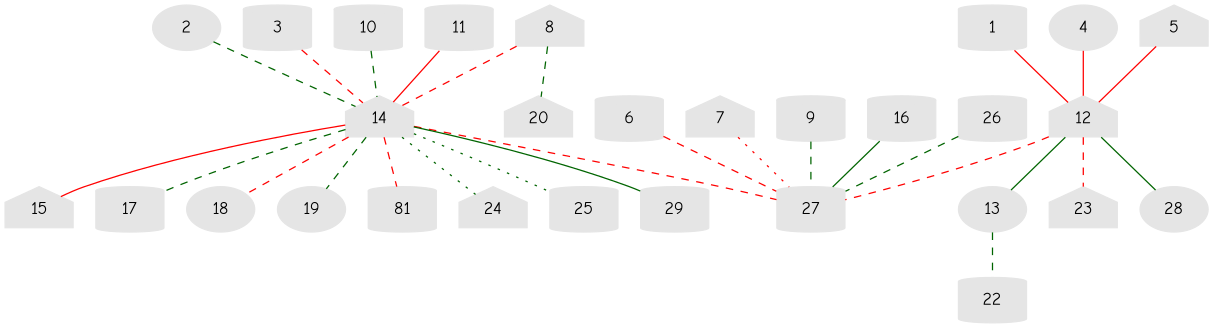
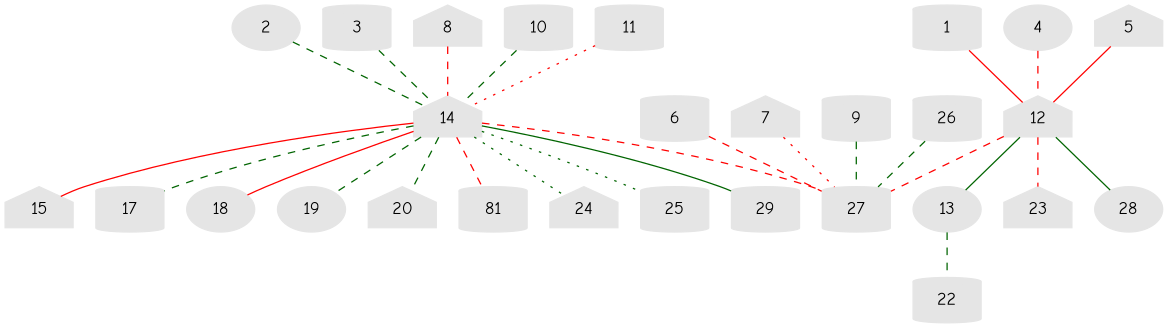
edge "8" -- "20": now "14" -- "20"
edge "4" -- "12": style solid -> dashed
edge "3" -- "14": color red -> darkgreen
edge "11" -- "14": style solid -> dotted
node "16": removed
edge "14" -- "18": style dashed -> solid
